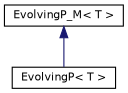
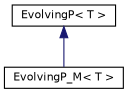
edge "EvolvingP< T >" -> "EvolvingP_M< T >": reversed
